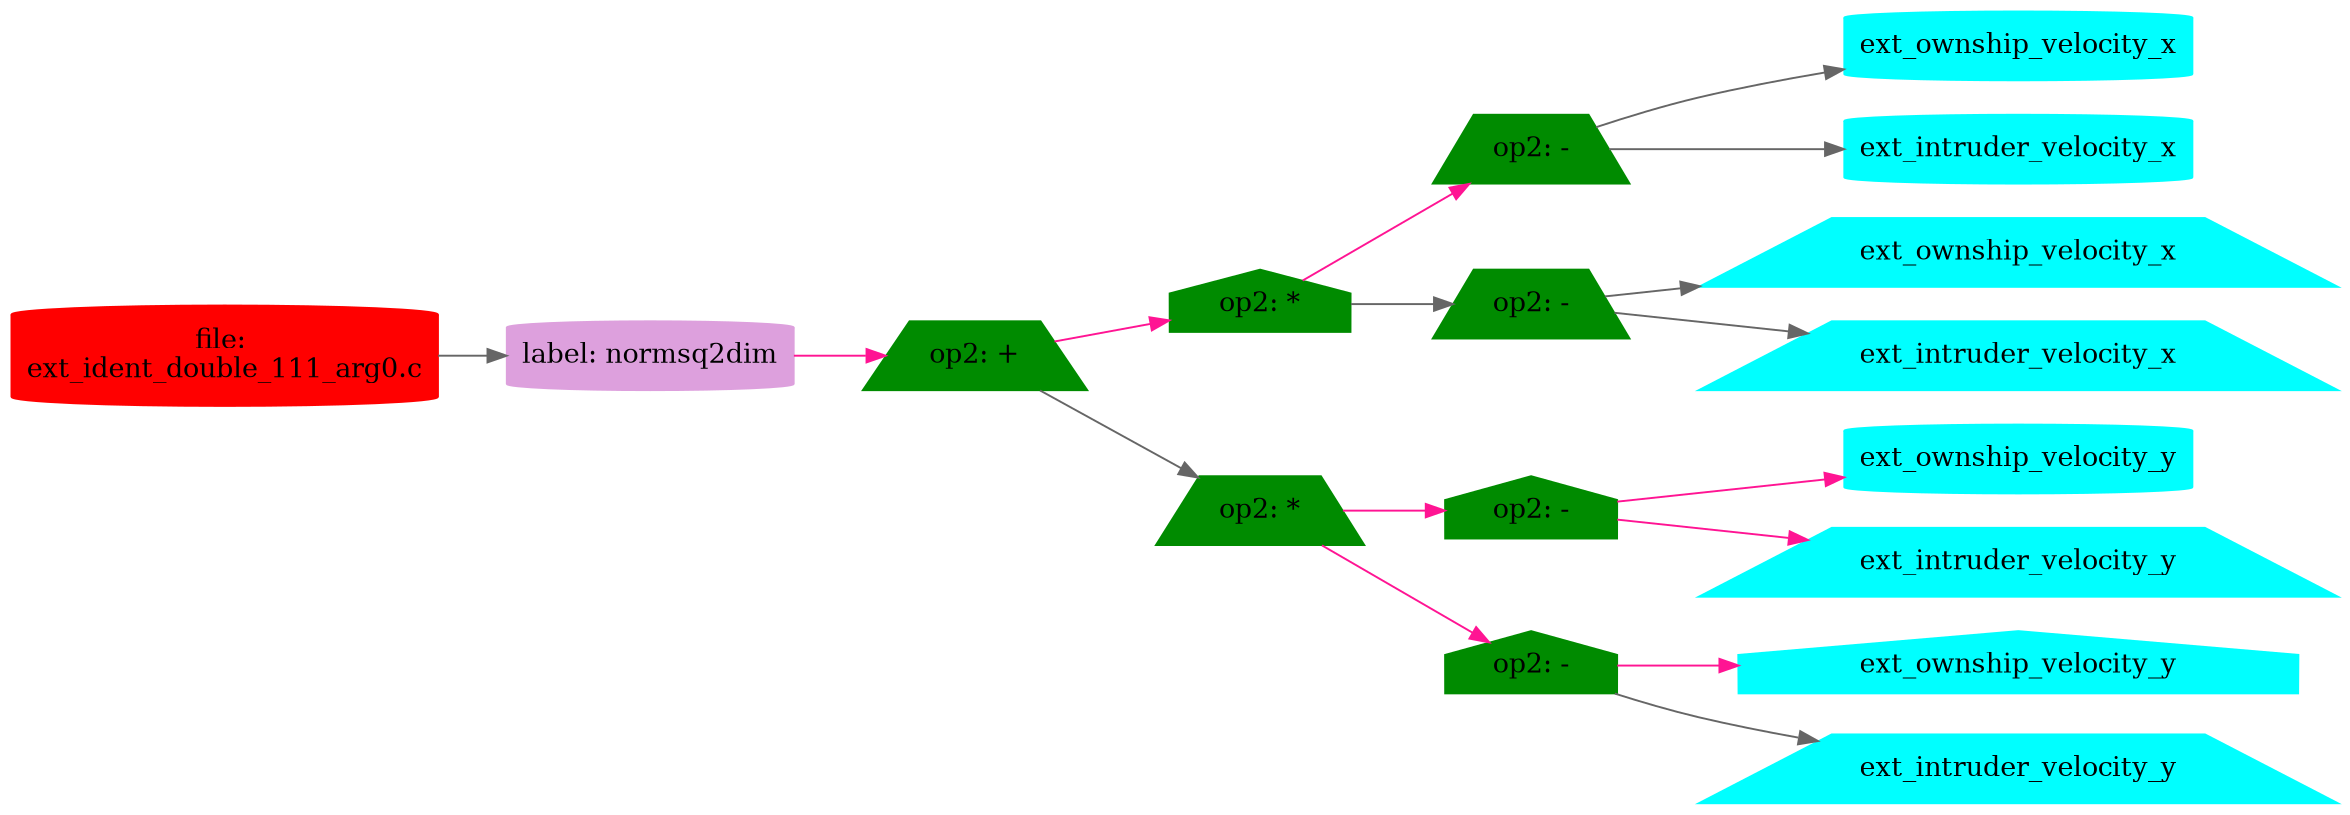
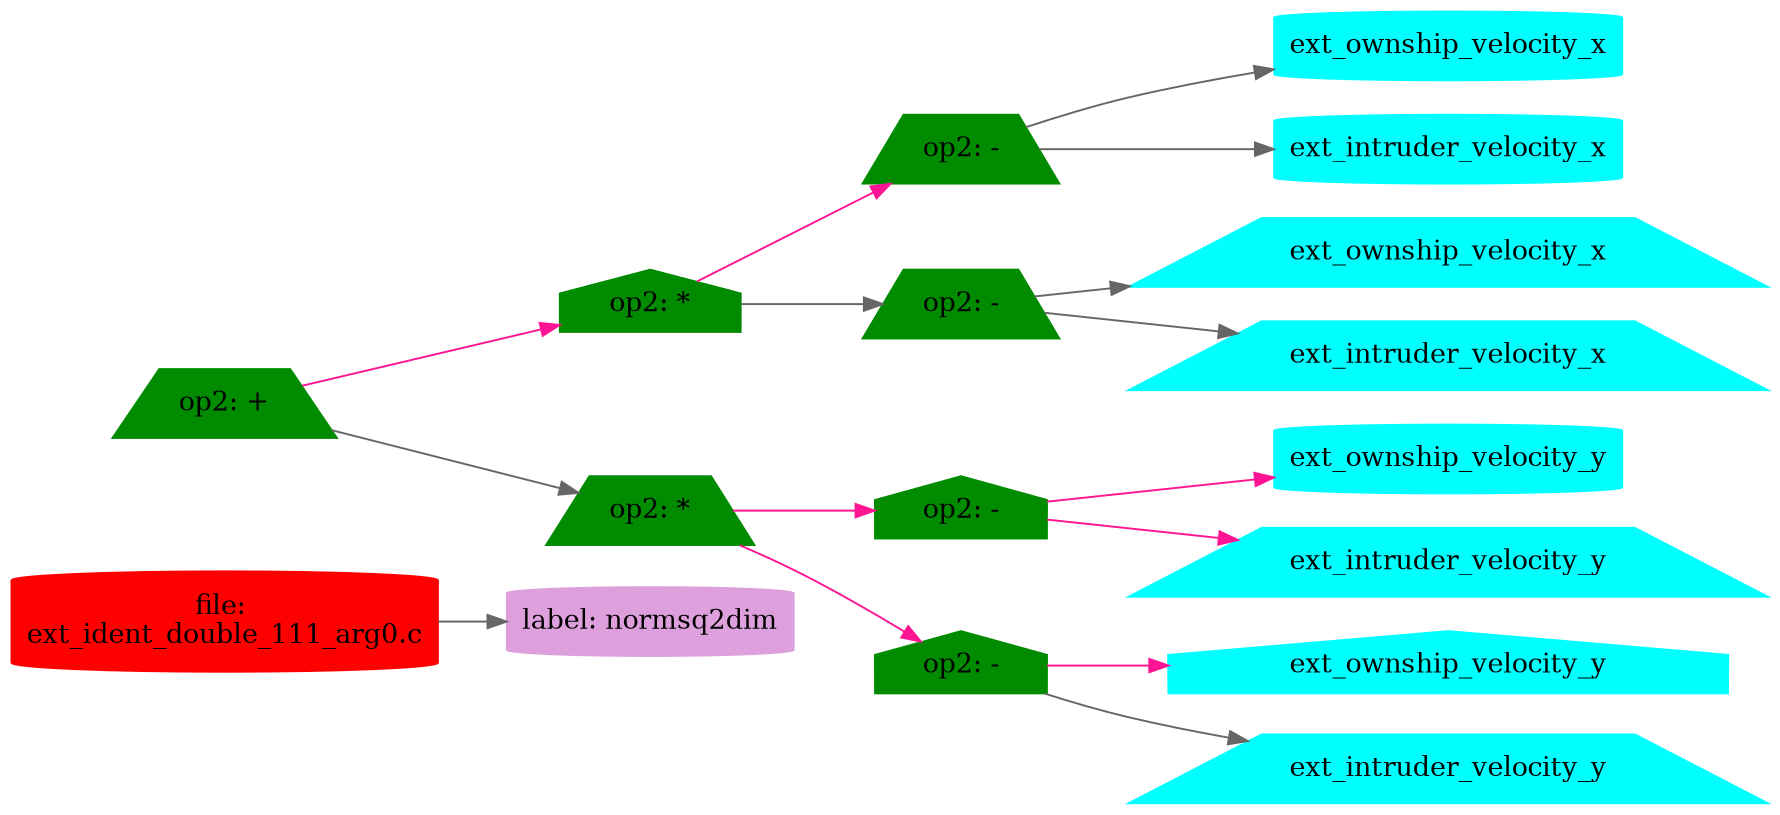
edge "label: normsq2dim" -> "op2: +": removed
